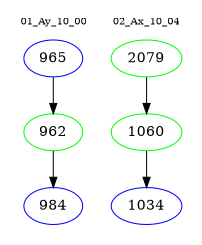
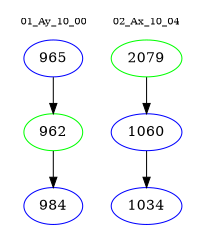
node "1060": color green -> blue
